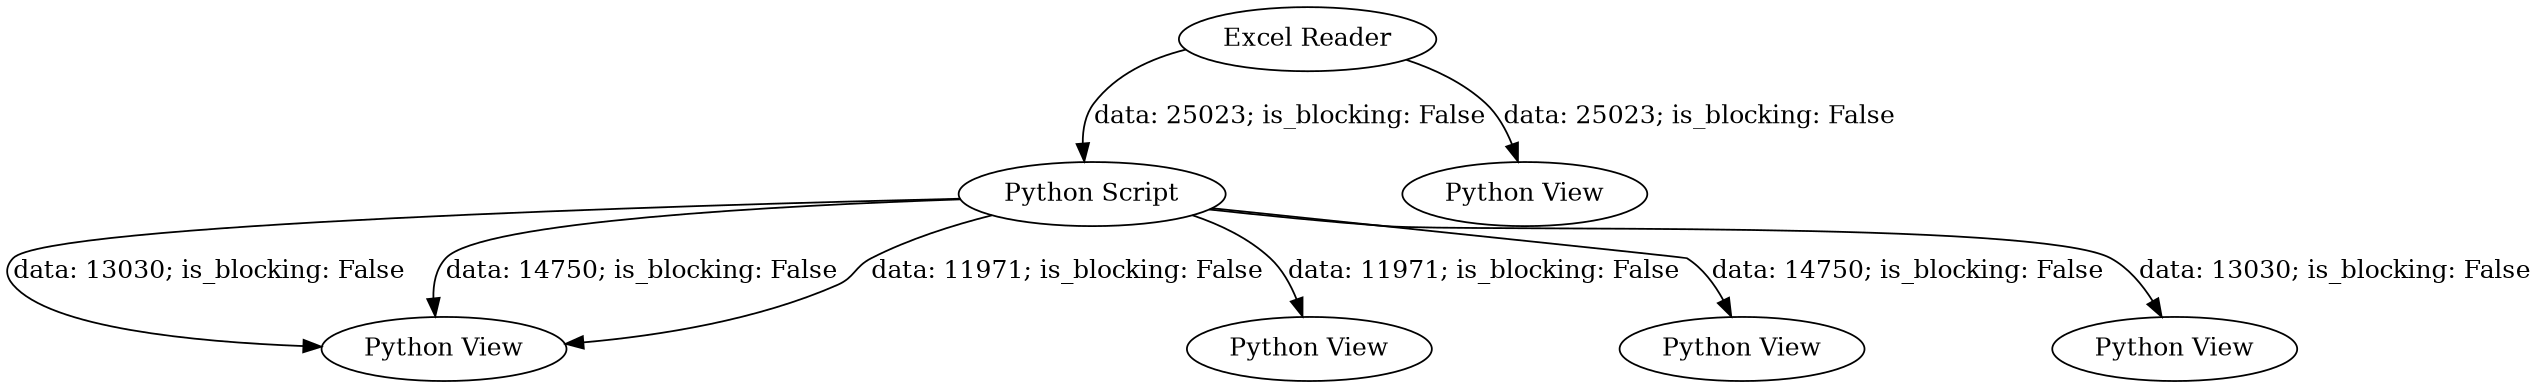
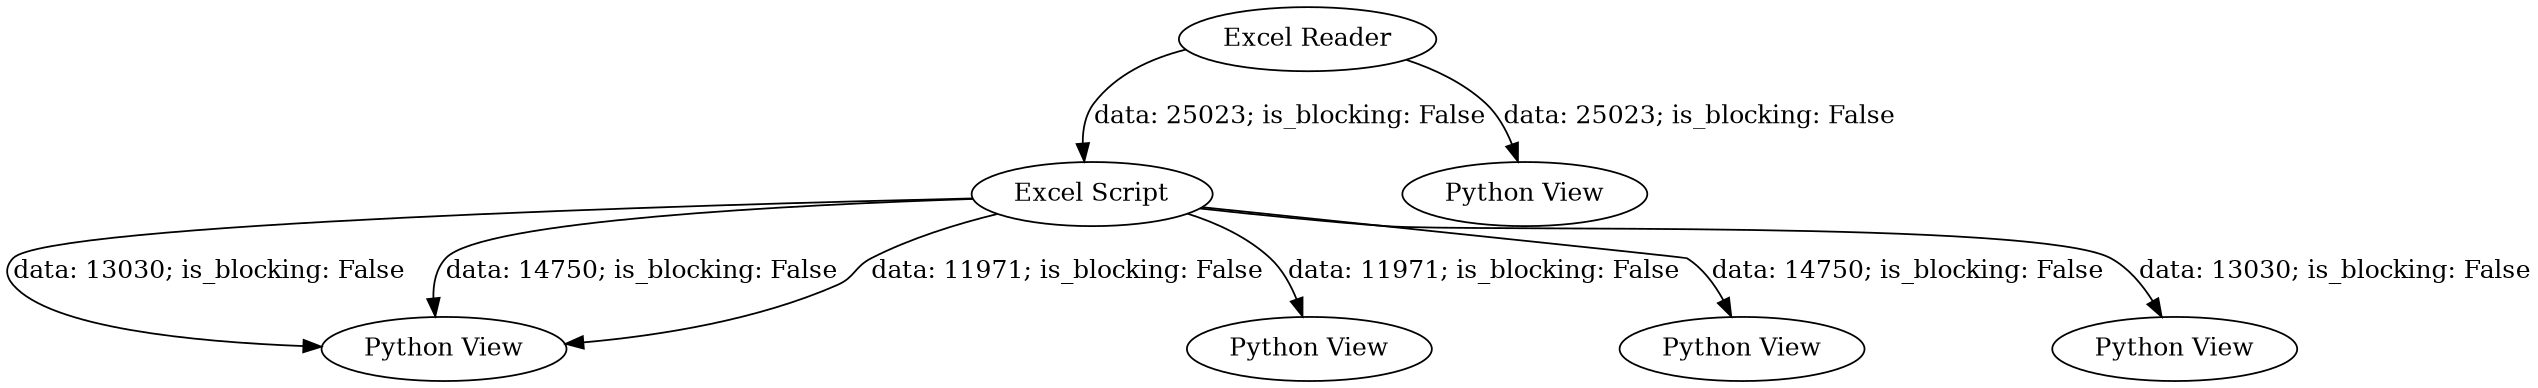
node "Python Script": label "Python Script" -> "Excel Script"
